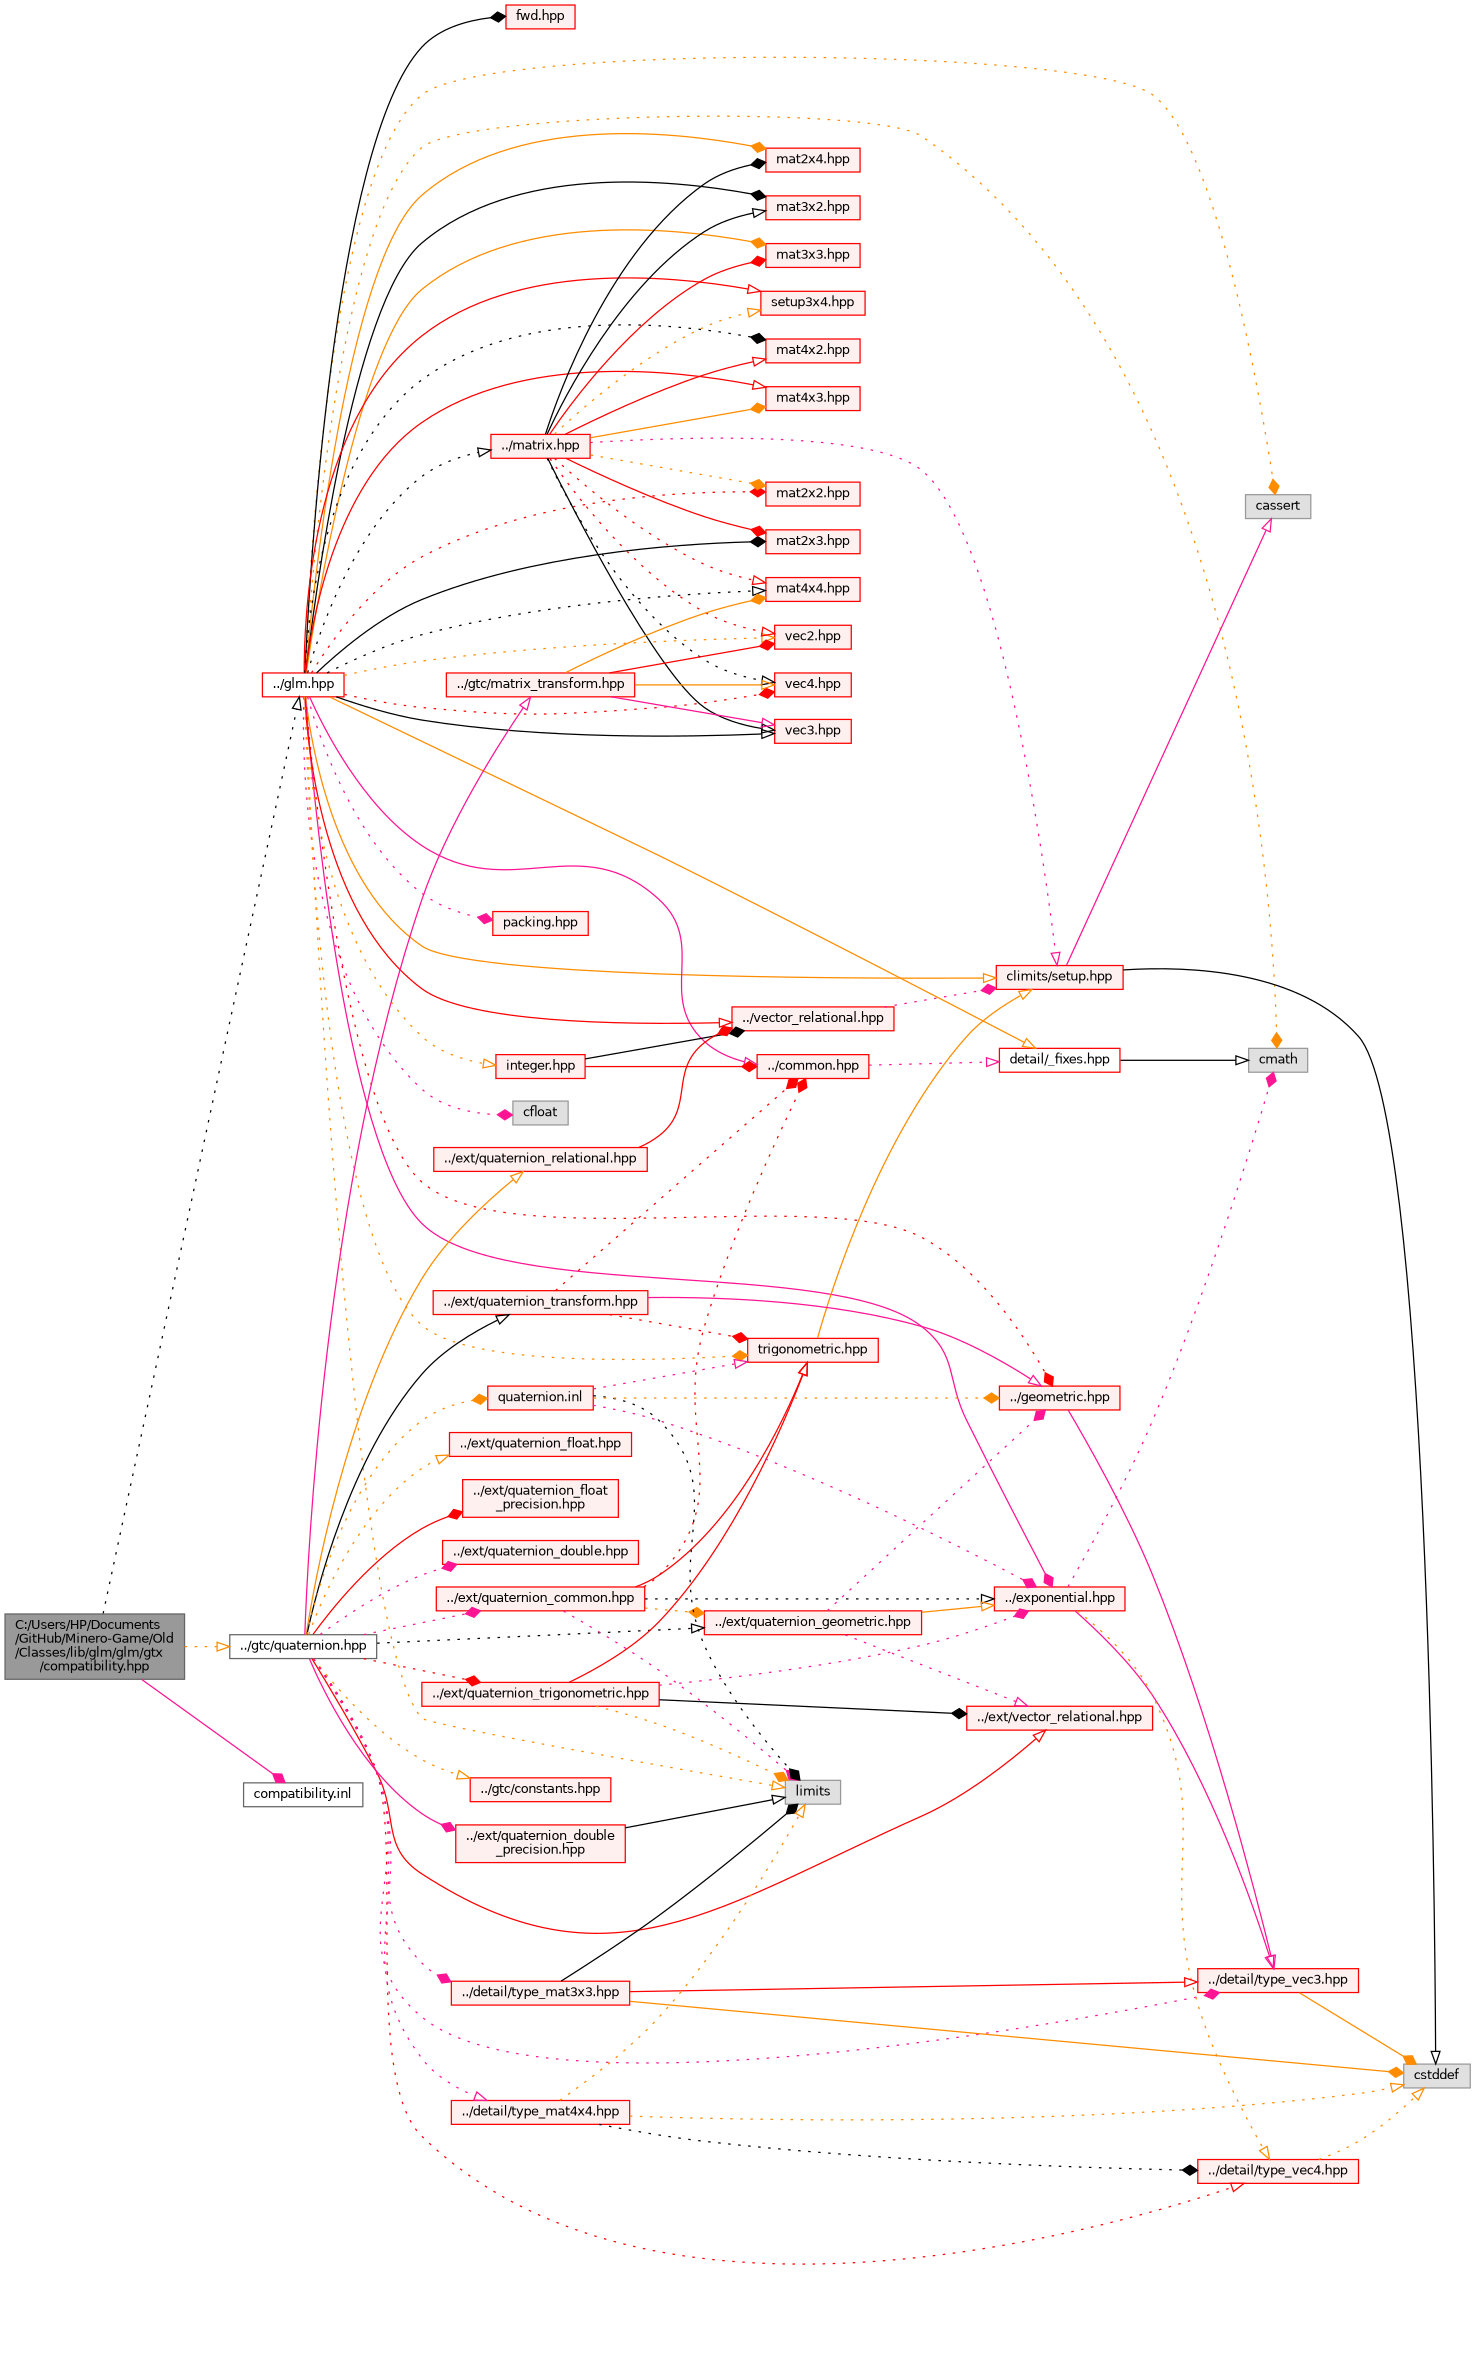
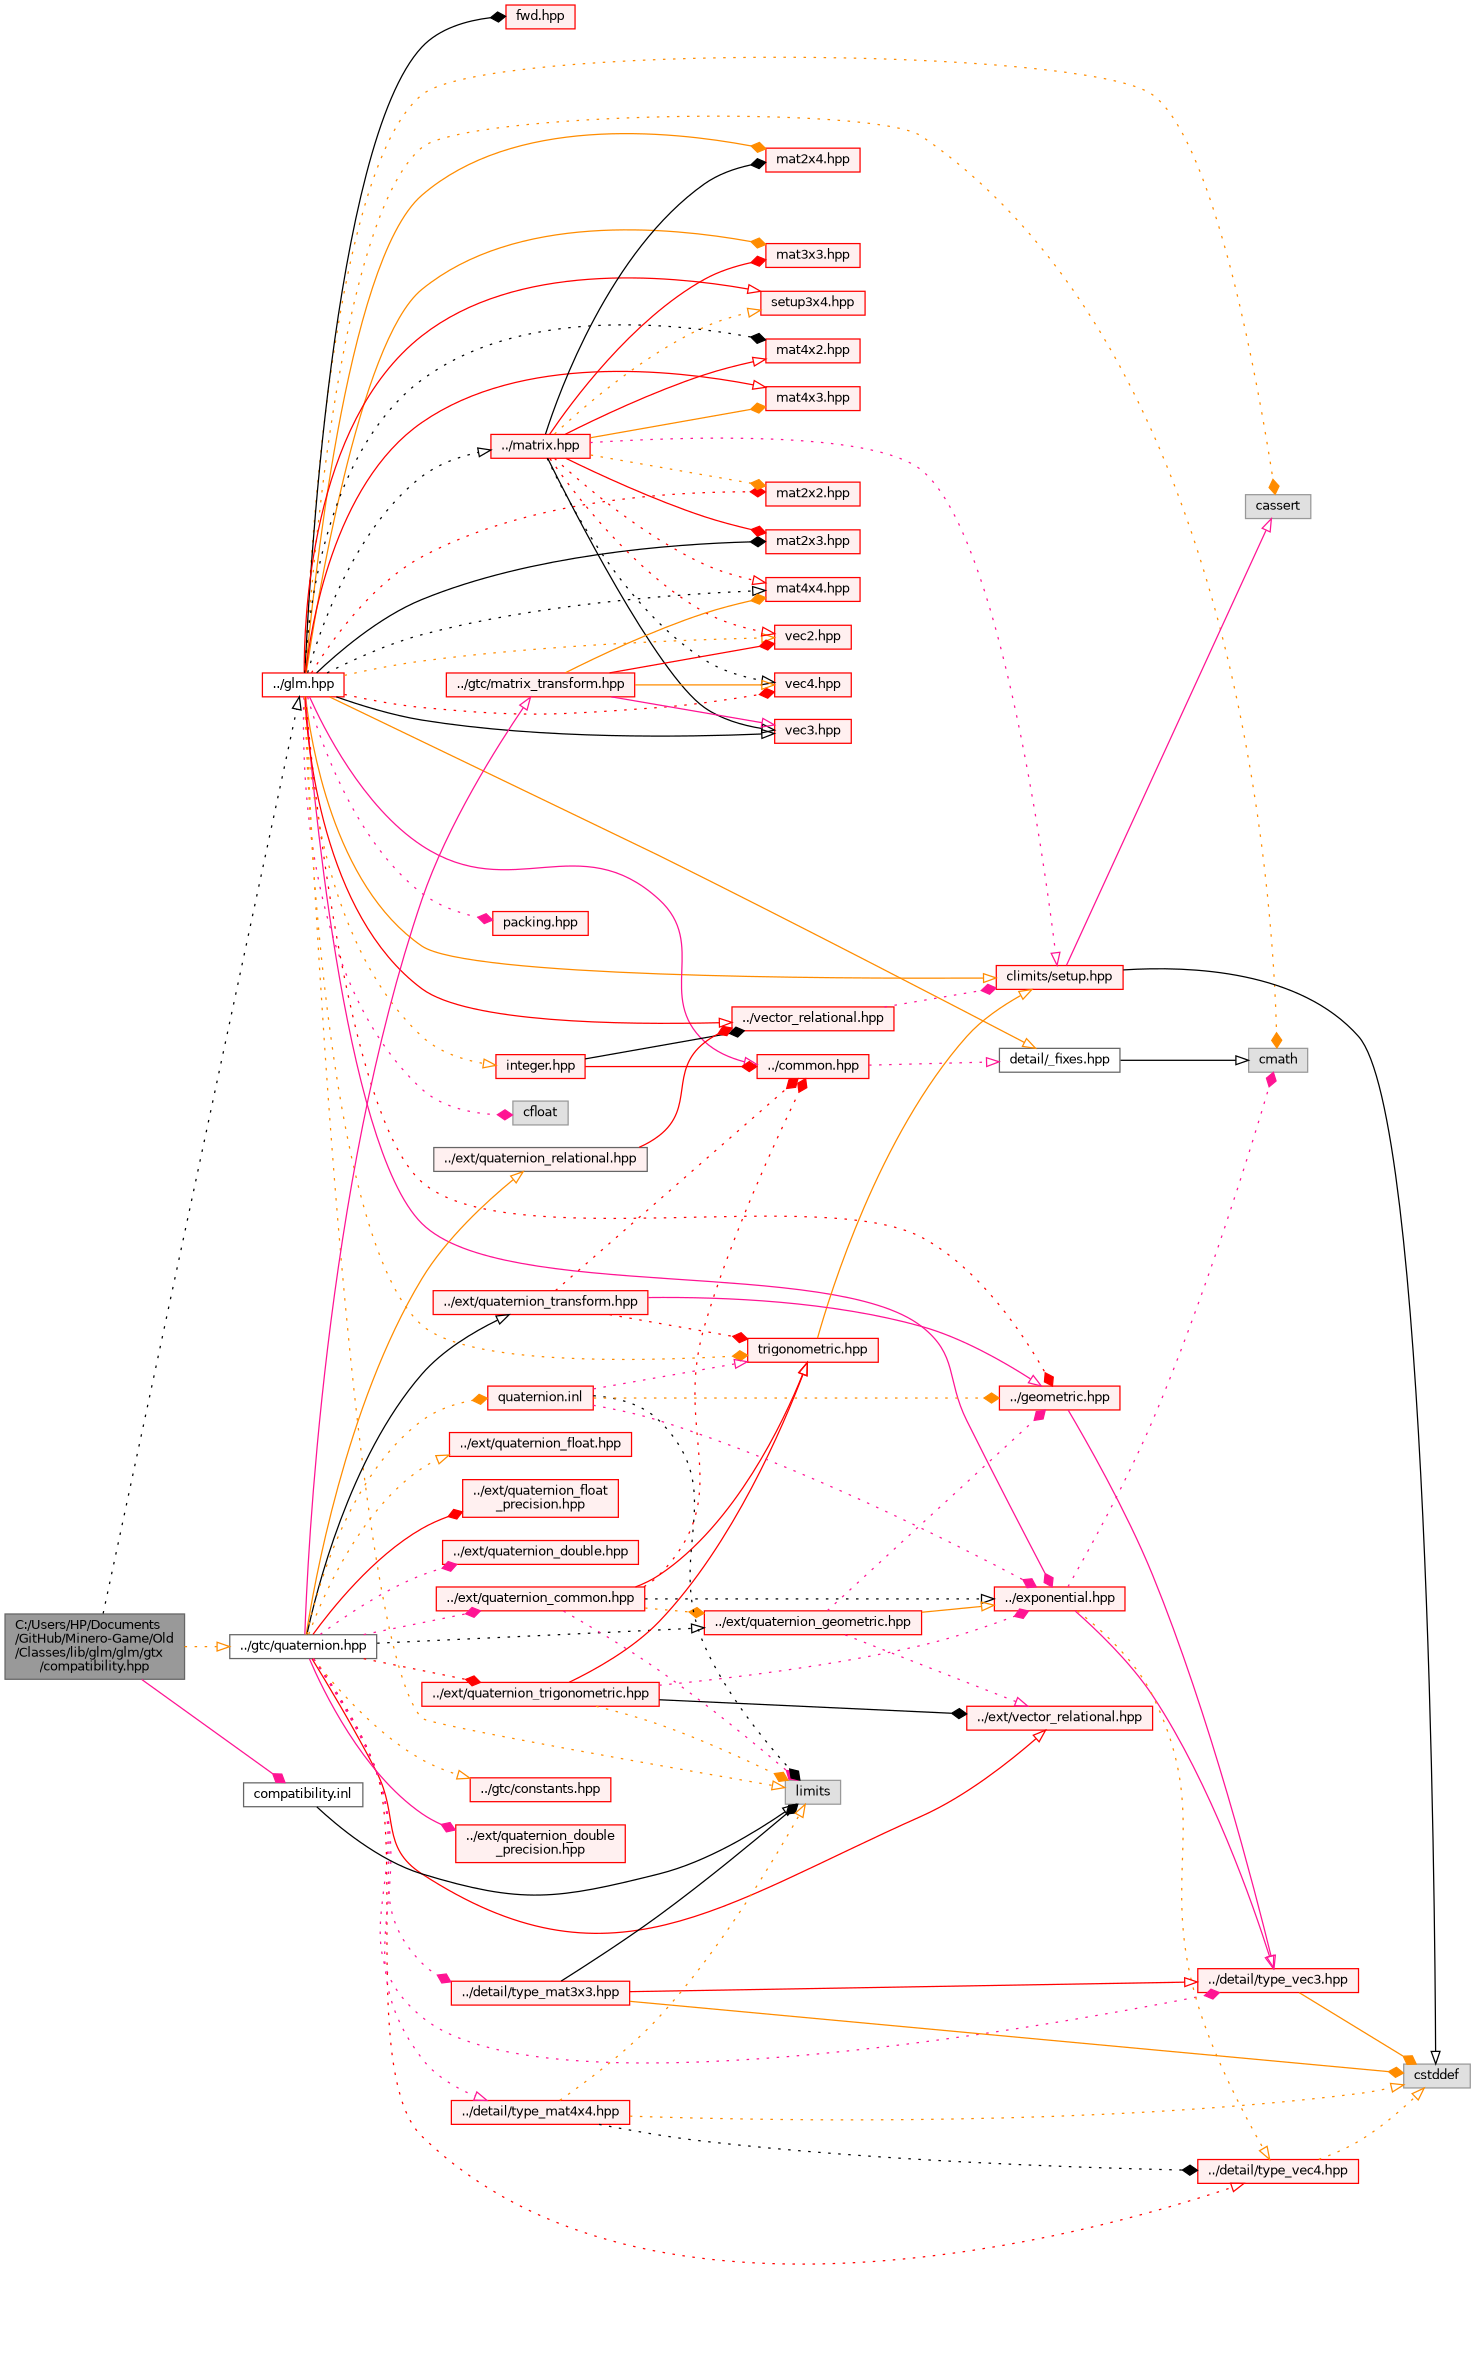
node "mat3x2.hpp": removed
node "detail/_fixes.hpp": color red -> grey40
node "../ext/quaternion_relational.hpp": color red -> grey40
edge "../ext/quaternion_double _precision.hpp" -> "limits": now "compatibility.inl" -> "limits"
